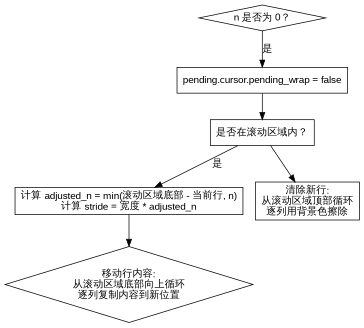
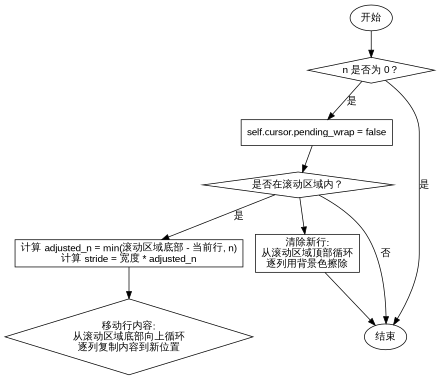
node "开始": added
node "pending.cursor.pending_wrap = false": label "pending.cursor.pending_wrap = false" -> "self.cursor.pending_wrap = false"
node "是否在滚动区域内？": shape box -> diamond
node "结束": added
